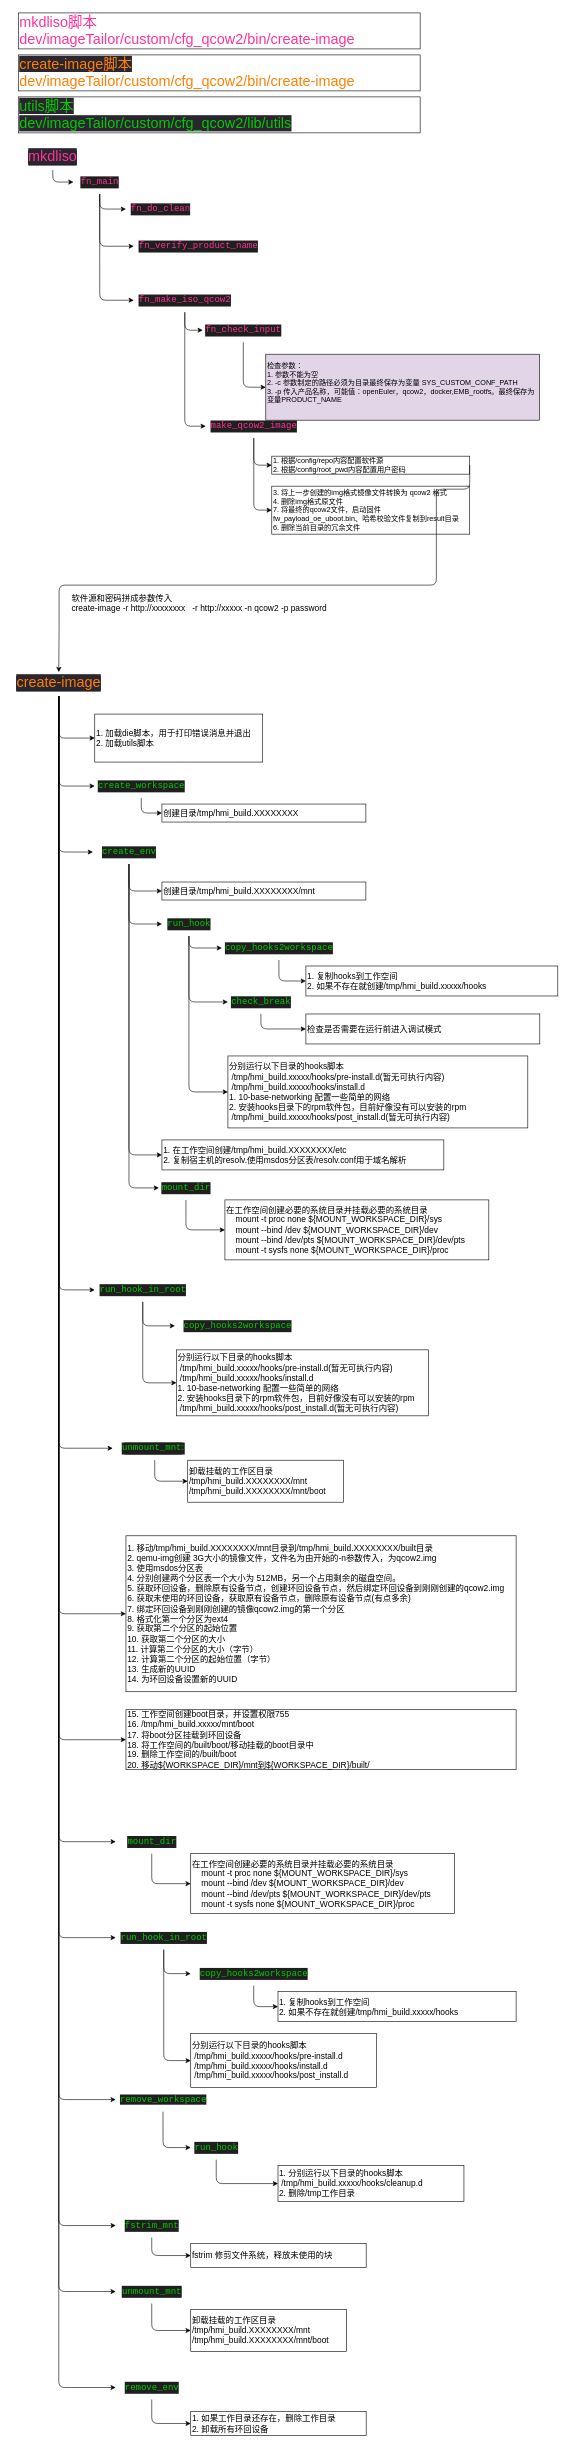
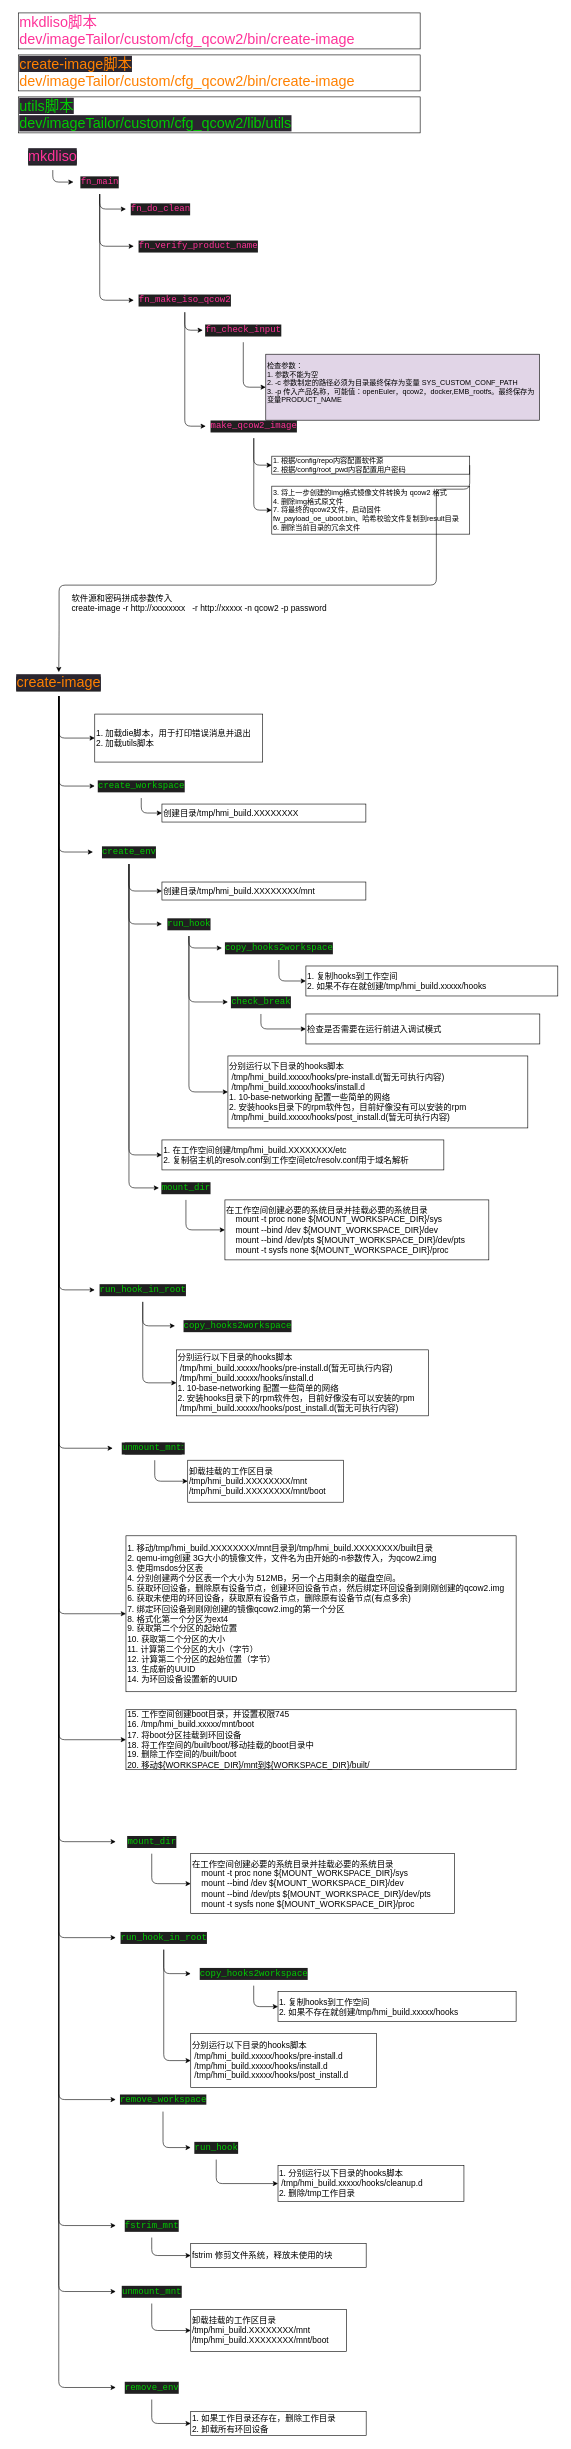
node "1. 在工作空间创建/tmp/hmi_build.XXXXXXXX/etc 2. 复制宿主机的resolv.使用msdos分区表/resolv.conf用于域名解析": label "1. 在工作空间创建/tmp/hmi_build.XXXXXXXX/etc 2. 复制宿主机的resolv.使用msdos分区表/resolv.conf用于域名解析" -> "1. 在工作空间创建/tmp/hmi_build.XXXXXXXX/etc 2. 复制宿主机的resolv.conf到工作空间etc/resolv.conf用于域名解析"
node "15. 工作空间创建boot目录，并设置权限755 16. /tmp/hmi_build.xxxxx/mnt/boot 17. 将boot分区挂载到环回设备 18. 将工作空间的/built/boot/移动挂载的boot目录中 19. 删除工作空间的/built/boot 20. 移动${WORKSPACE_DIR}/mnt到${WORKSPACE_DIR}/built/": label "15. 工作空间创建boot目录，并设置权限755 16. /tmp/hmi_build.xxxxx/mnt/boot 17. 将boot分区挂载到环回设备 18. 将工作空间的/built/boot/移动挂载的boot目录中 19. 删除工作空间的/built/boot 20. 移动${WORKSPACE_DIR}/mnt到${WORKSPACE_DIR}/built/" -> "15. 工作空间创建boot目录，并设置权限745 16. /tmp/hmi_build.xxxxx/mnt/boot 17. 将boot分区挂载到环回设备 18. 将工作空间的/built/boot/移动挂载的boot目录中 19. 删除工作空间的/built/boot 20. 移动${WORKSPACE_DIR}/mnt到${WORKSPACE_DIR}/built/"
